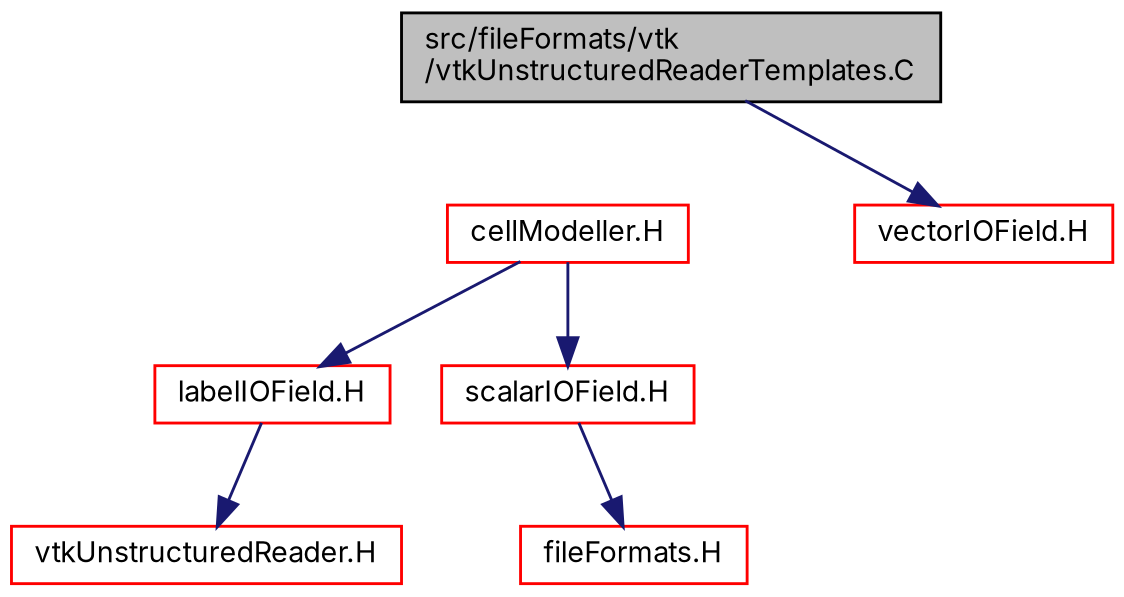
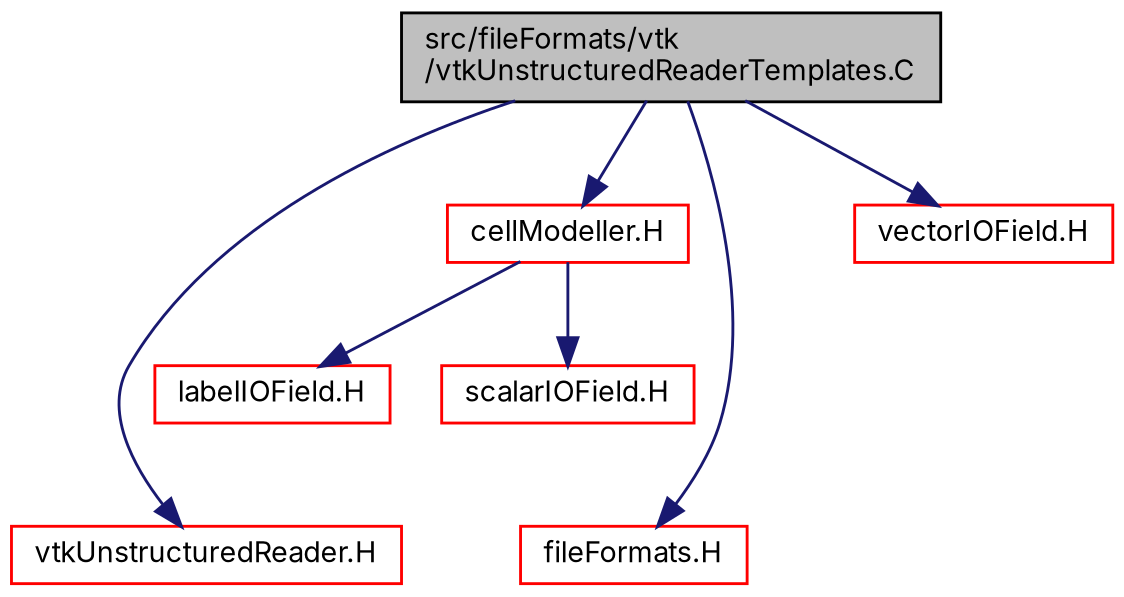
edge "src/fileFormats/vtk /vtkUnstructuredReaderTemplates.C" -> "cellModeller.H": added
edge "labelIOField.H" -> "vtkUnstructuredReader.H": now "src/fileFormats/vtk /vtkUnstructuredReaderTemplates.C" -> "vtkUnstructuredReader.H"
edge "scalarIOField.H" -> "fileFormats.H": now "src/fileFormats/vtk /vtkUnstructuredReaderTemplates.C" -> "fileFormats.H"
